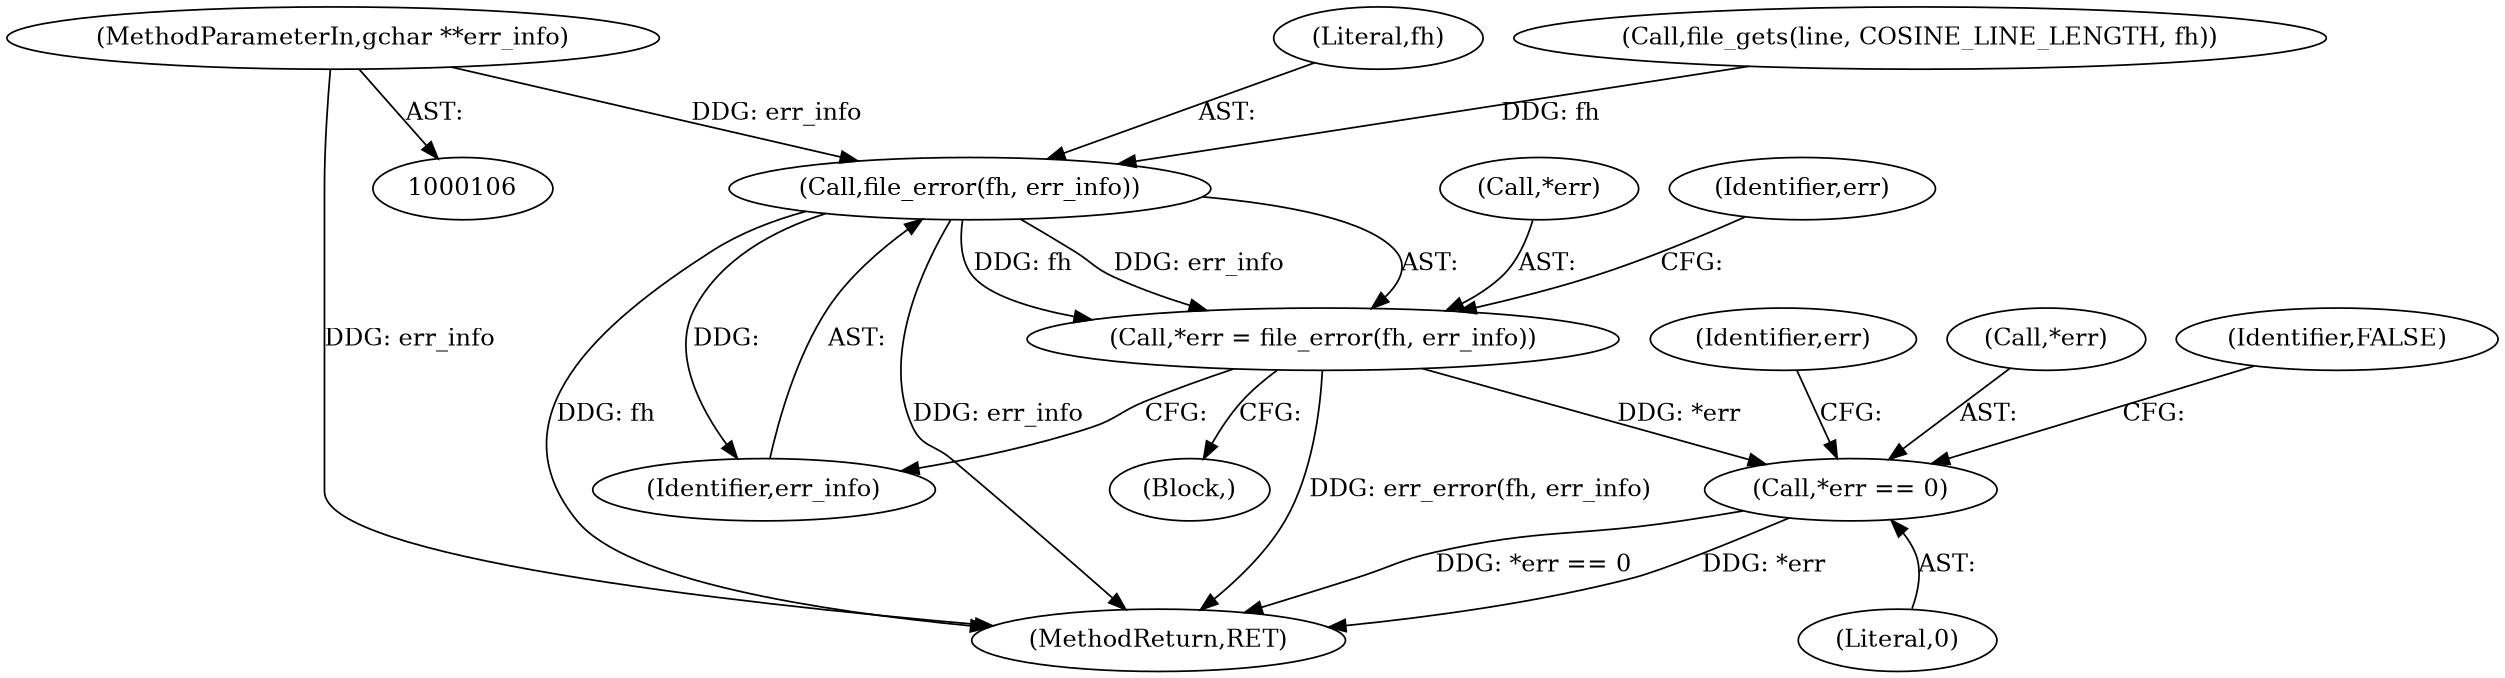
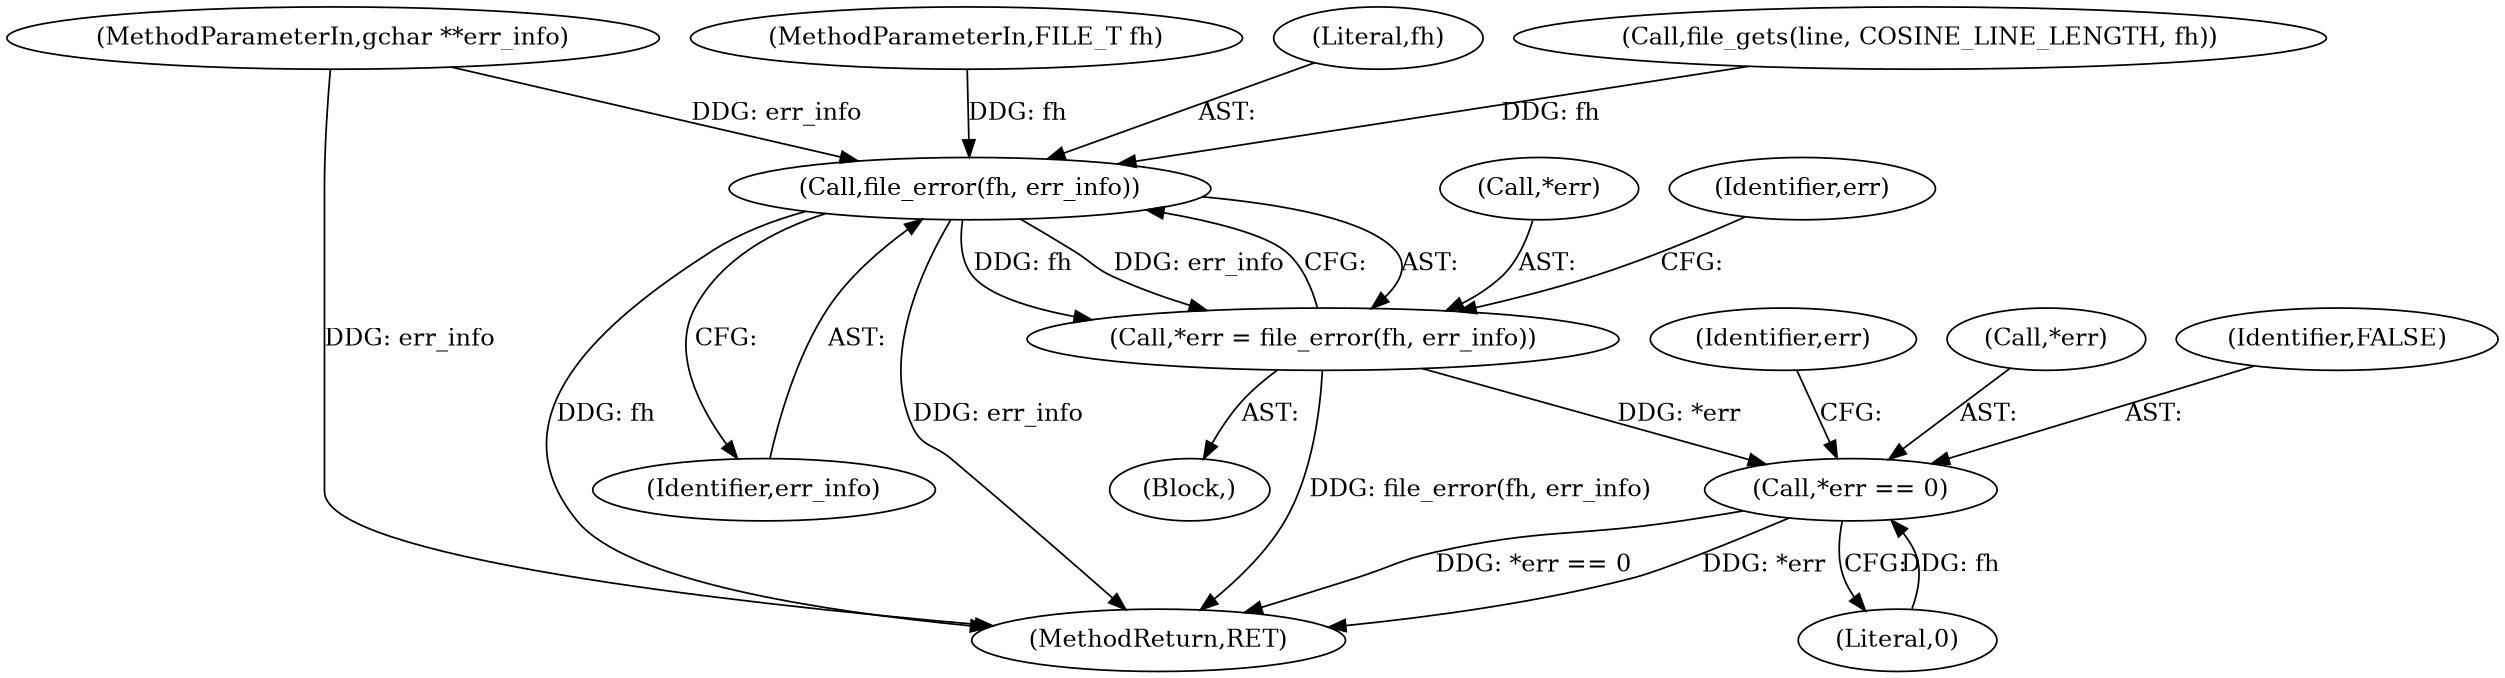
node "(MethodParameterIn,FILE_T fh)": added
node "1000106": removed
edge "(Call,file_error(fh, err_info))" -> "(Identifier,err_info)": label "DDG: " -> "CFG: "
edge "(Call,*err = file_error(fh, err_info))" -> "(Block,)": label "CFG: " -> "AST: "
edge "(Identifier,FALSE)" -> "(Call,*err == 0)": label "CFG: " -> "AST: "
edge "(Call,*err = file_error(fh, err_info))" -> "(Identifier,err_info)": now "(Call,*err = file_error(fh, err_info))" -> "(Call,file_error(fh, err_info))"
edge "(Call,*err = file_error(fh, err_info))" -> "(MethodReturn,RET)": label "DDG: err_error(fh, err_info)" -> "DDG: file_error(fh, err_info)"
edge "(Call,*err == 0)" -> "(Literal,0)": added, label "CFG:"
edge "(Literal,0)" -> "(Call,*err == 0)": label "AST: " -> "DDG: fh"
